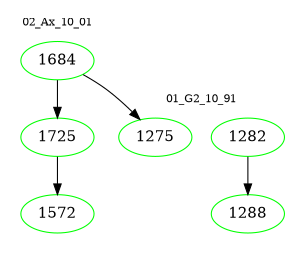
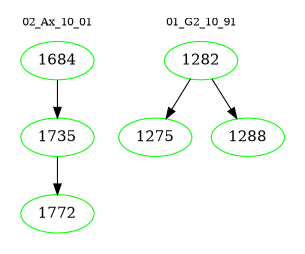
edge "1684" -> "1275": now "1282" -> "1275"
node "1725": label "1725" -> "1735"
node "1572": label "1572" -> "1772"
